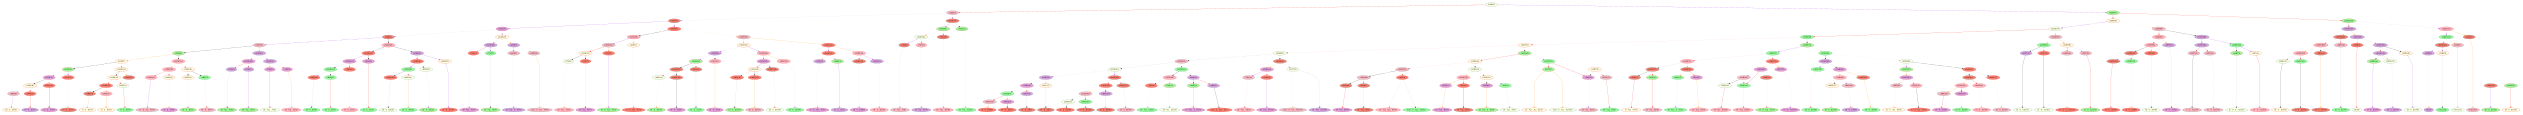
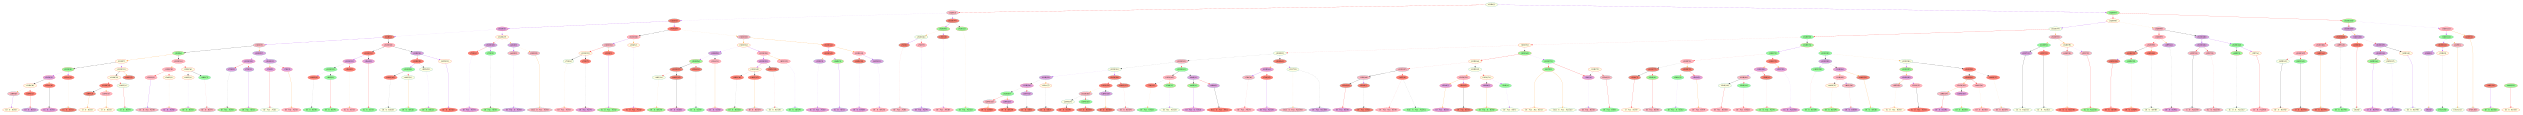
edge "L5130(80)" -> "L3549(11)": now "L5130(80)" -> "L3222(4)"
